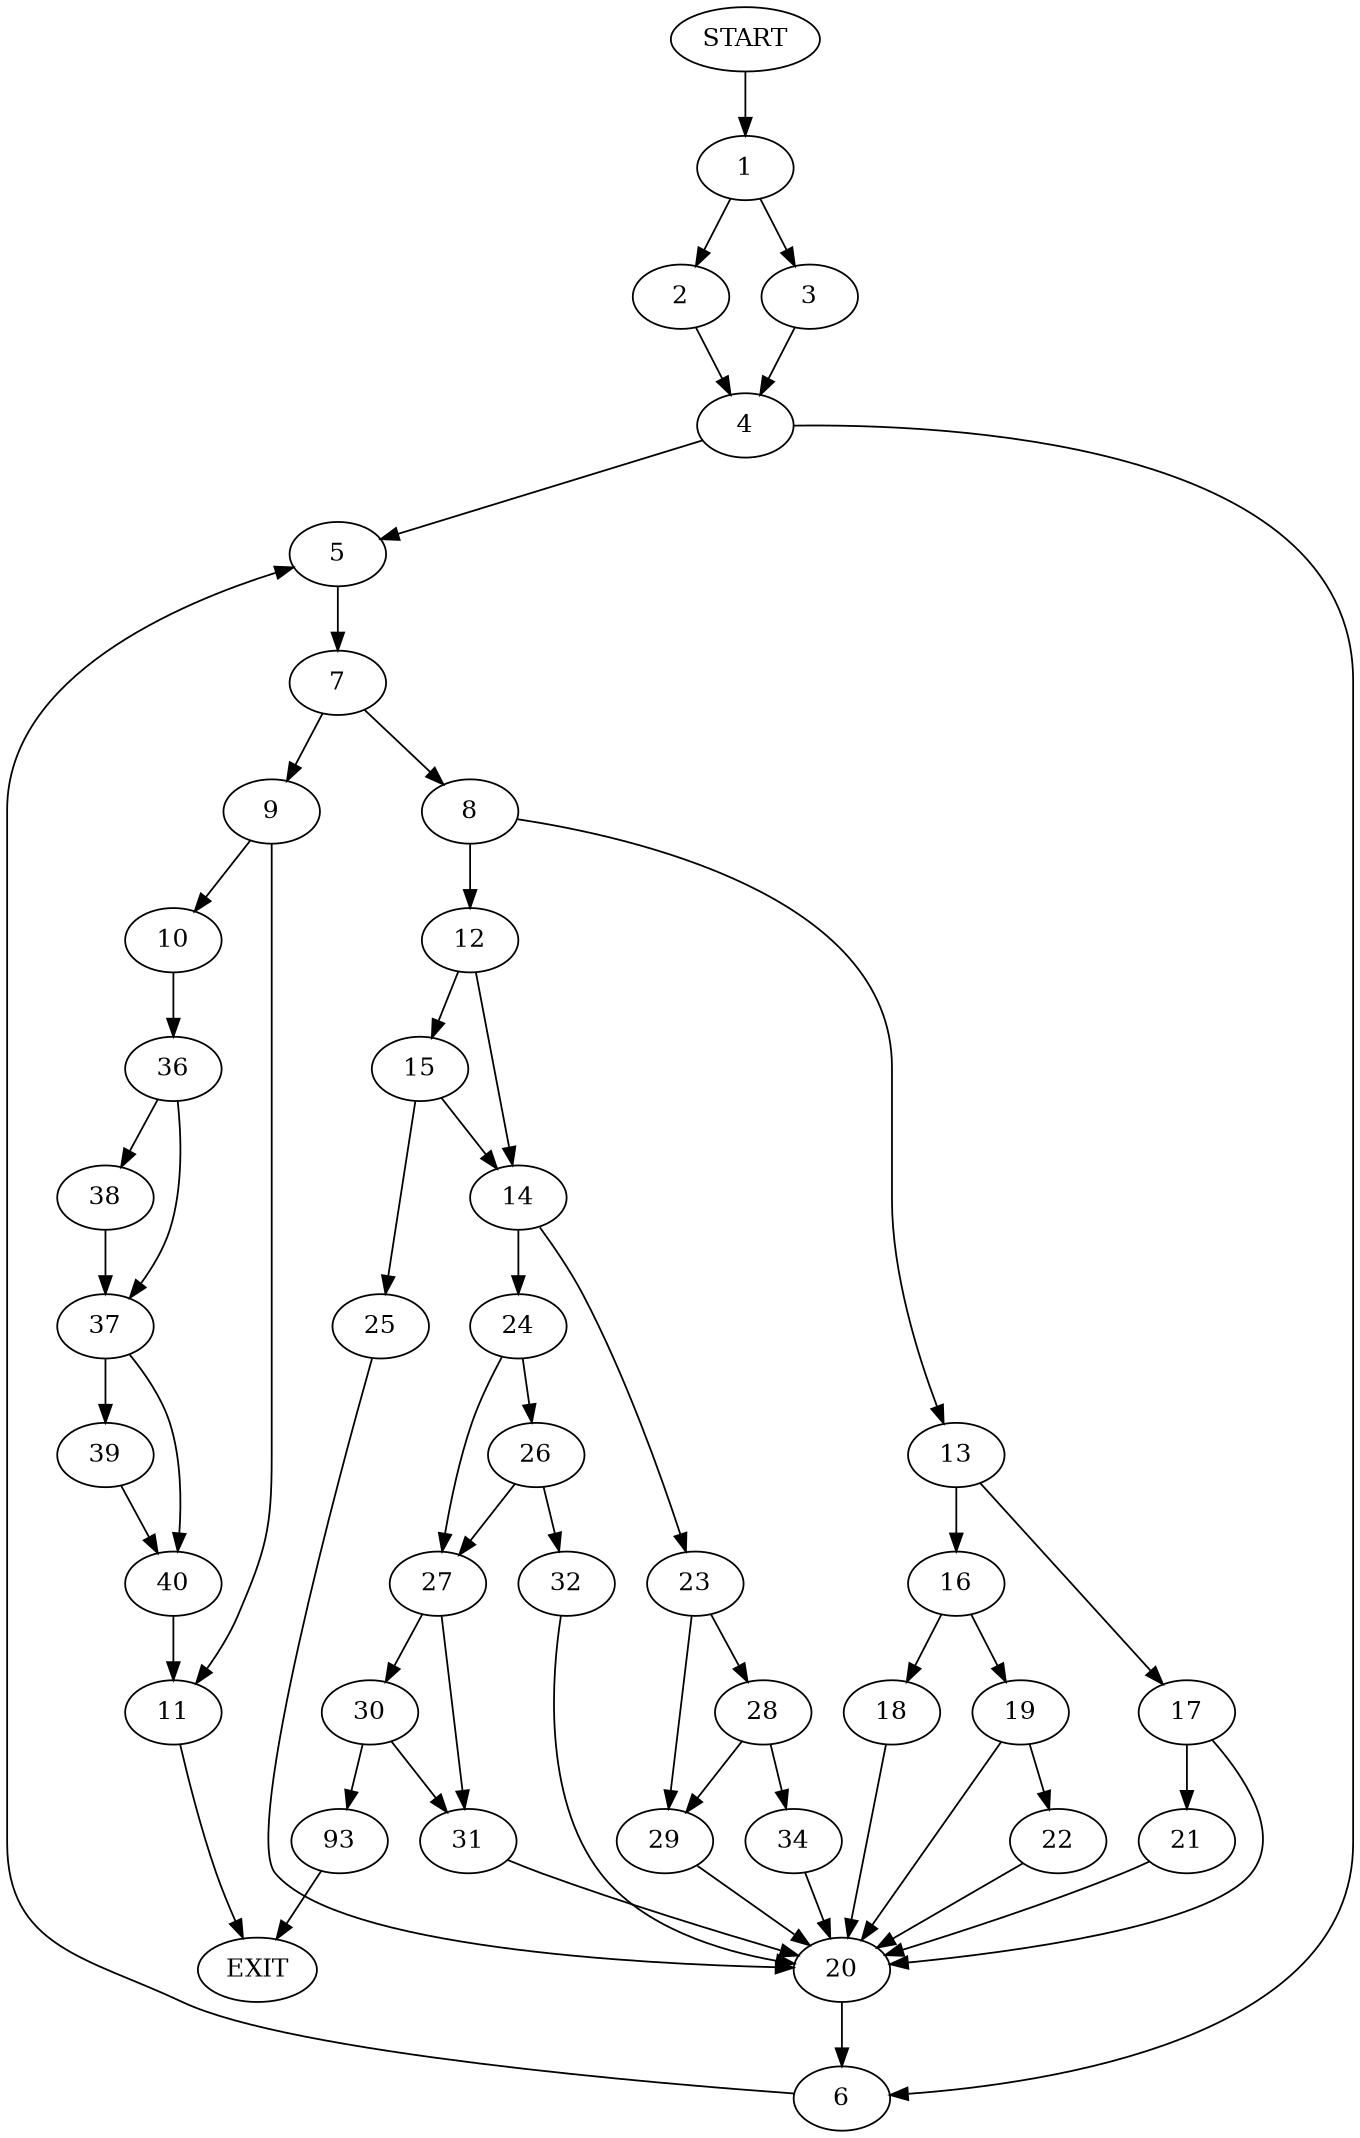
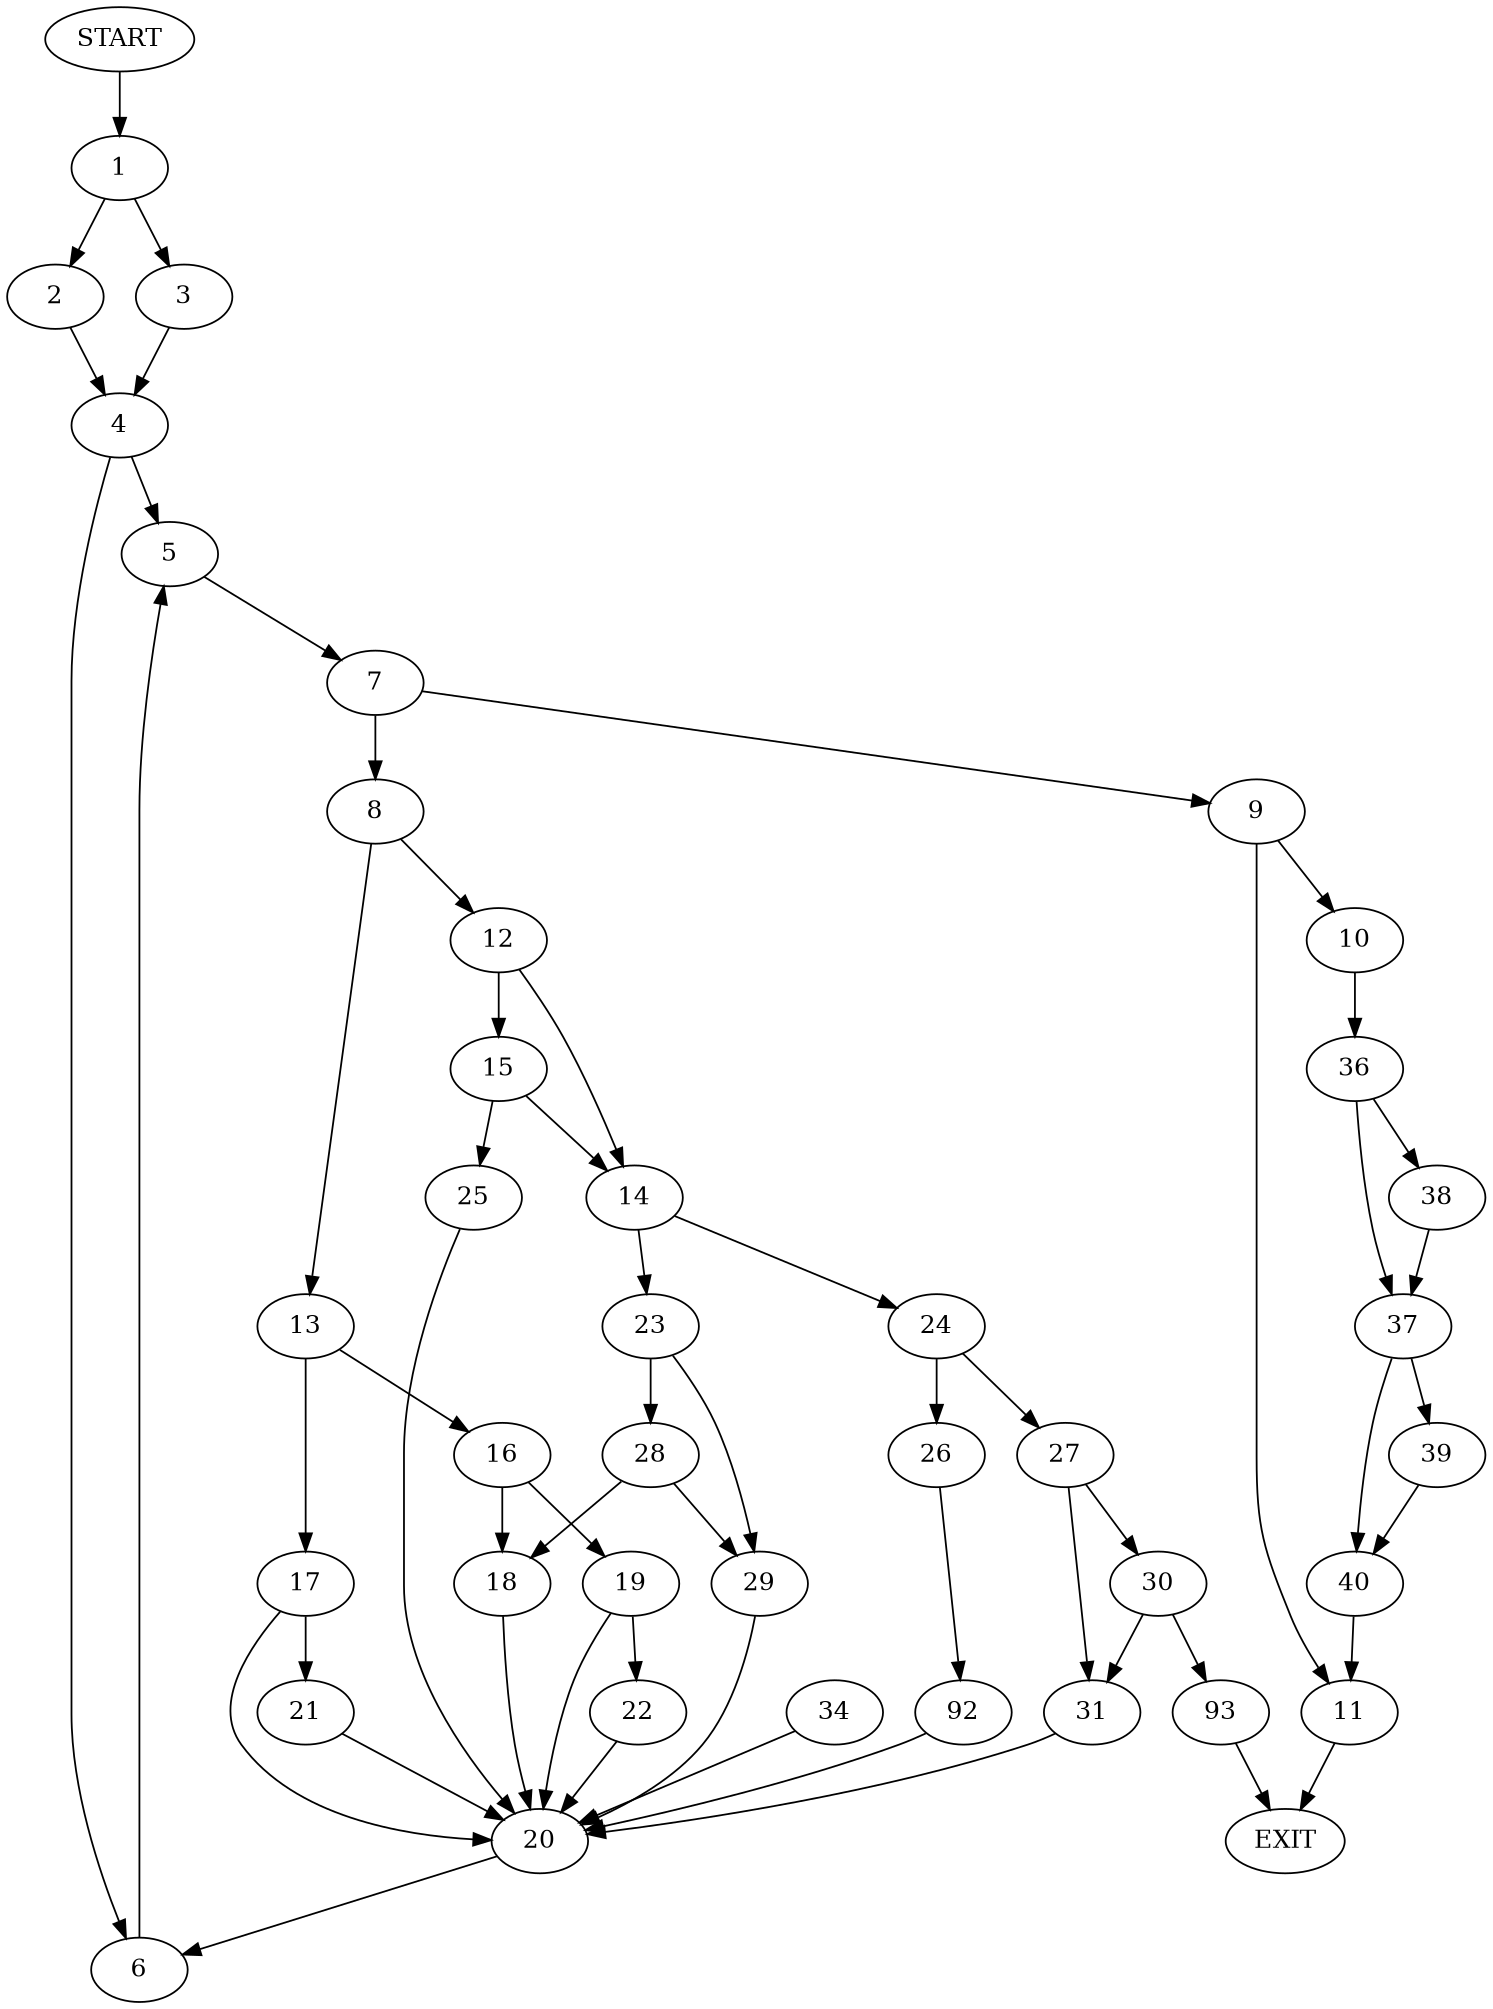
edge "26" -> "27": removed
node "32": label "32" -> "92"
edge "28" -> "34": now "28" -> "18"
